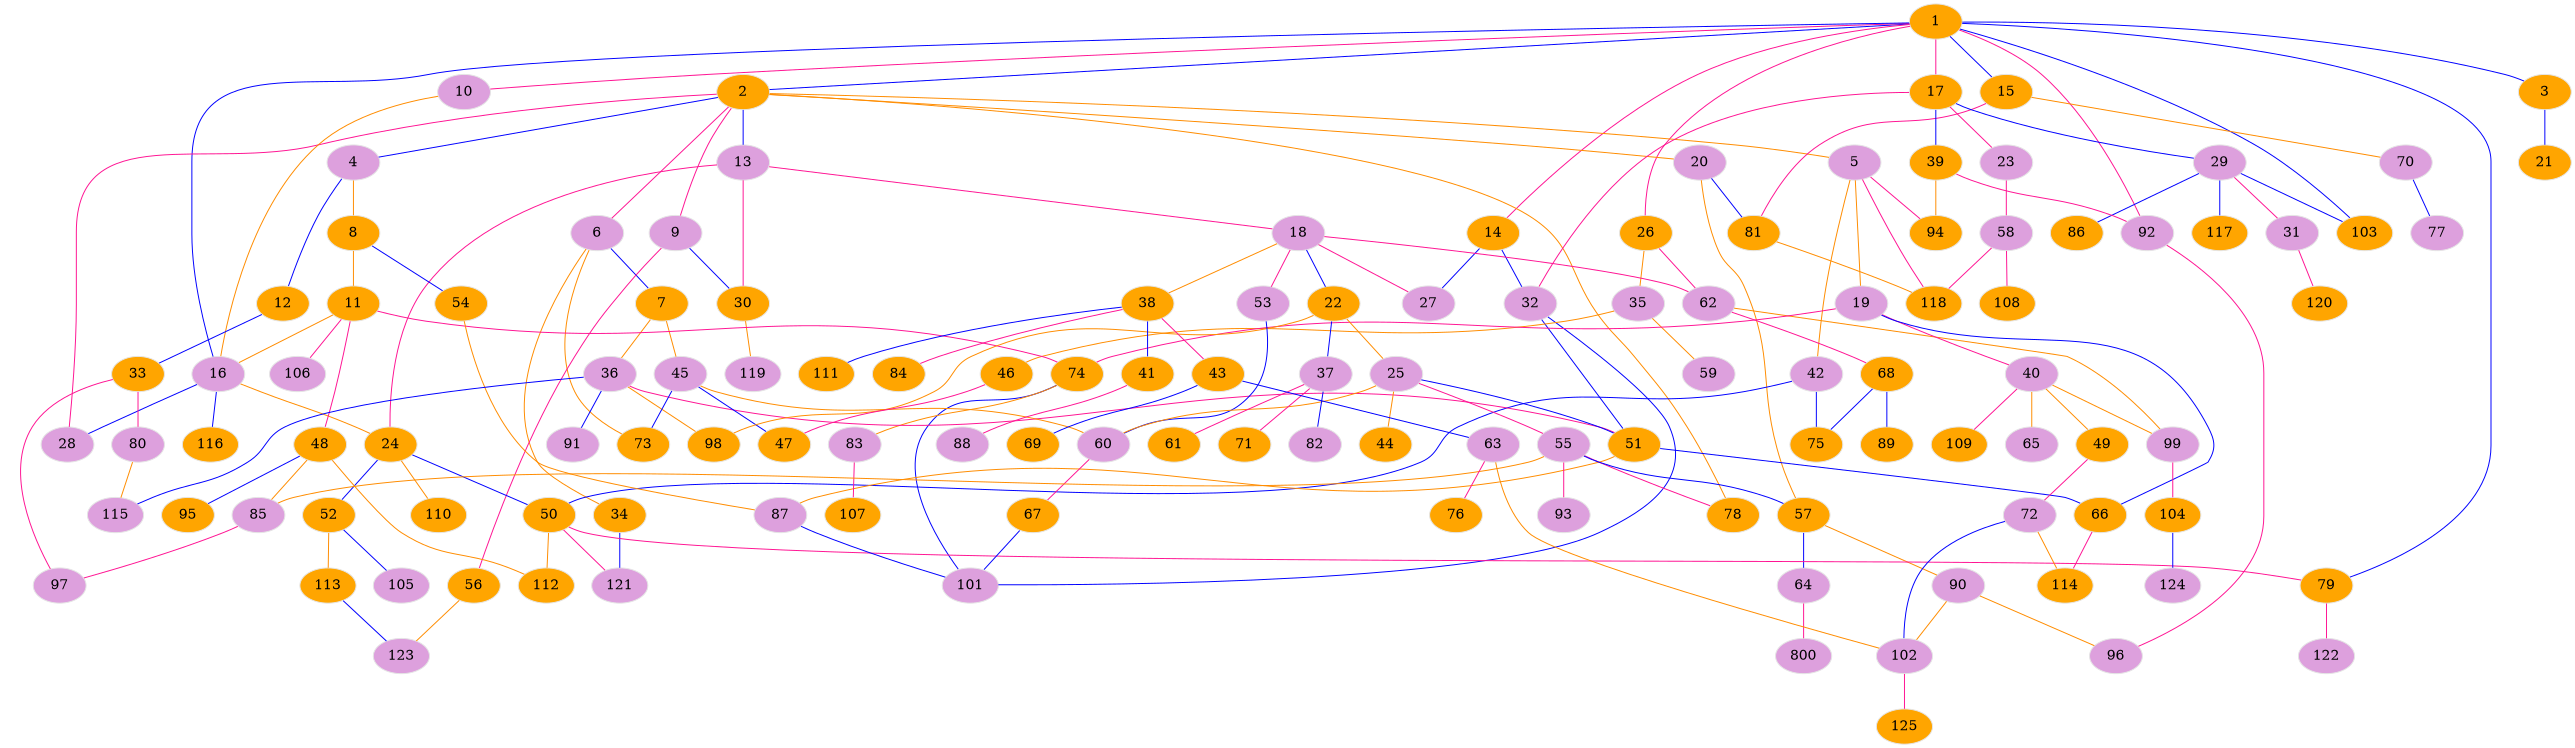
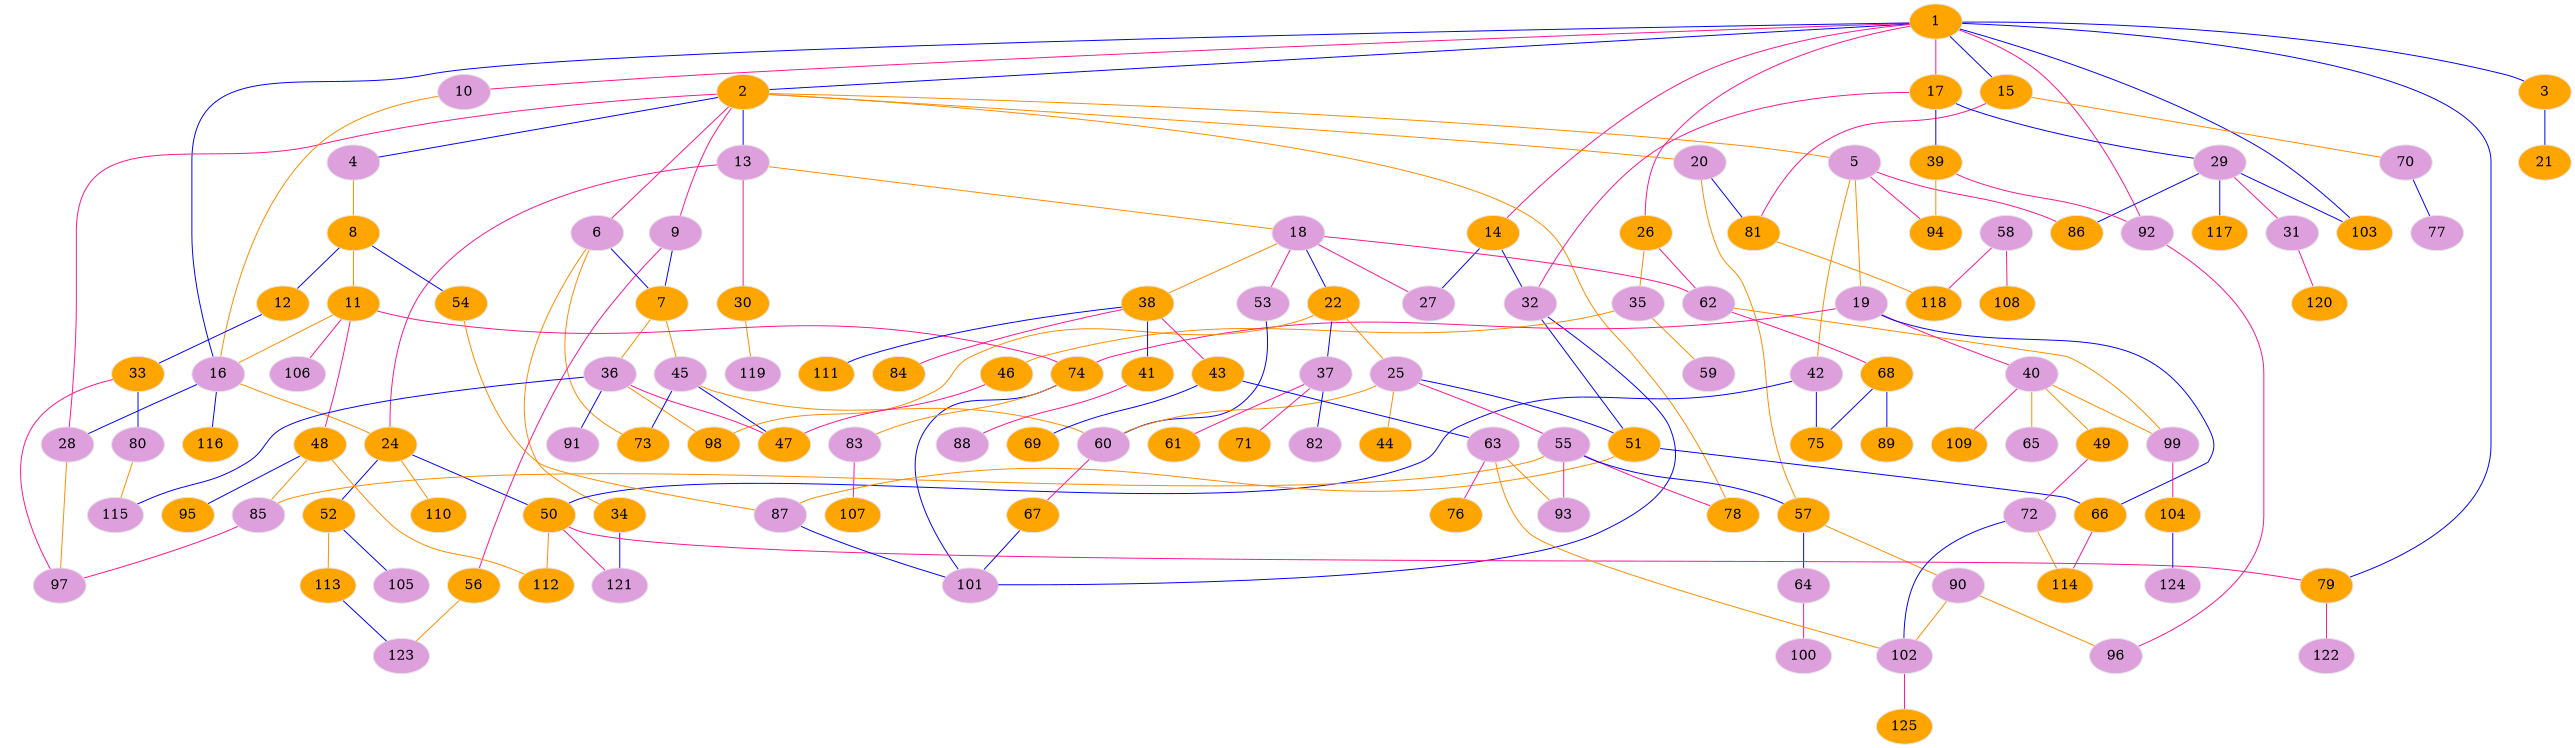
node "23": removed
edge "13" -- "18": color deeppink -> darkorange
edge "4" -- "12": now "8" -- "12"
edge "5" -- "118": now "5" -- "86"
edge "9" -- "30": now "9" -- "7"
edge "33" -- "80": color deeppink -> blue
edge "36" -- "51": now "36" -- "47"
edge "63" -- "93": added
edge "28" -- "97": added
node "800": label "800" -> "100"
